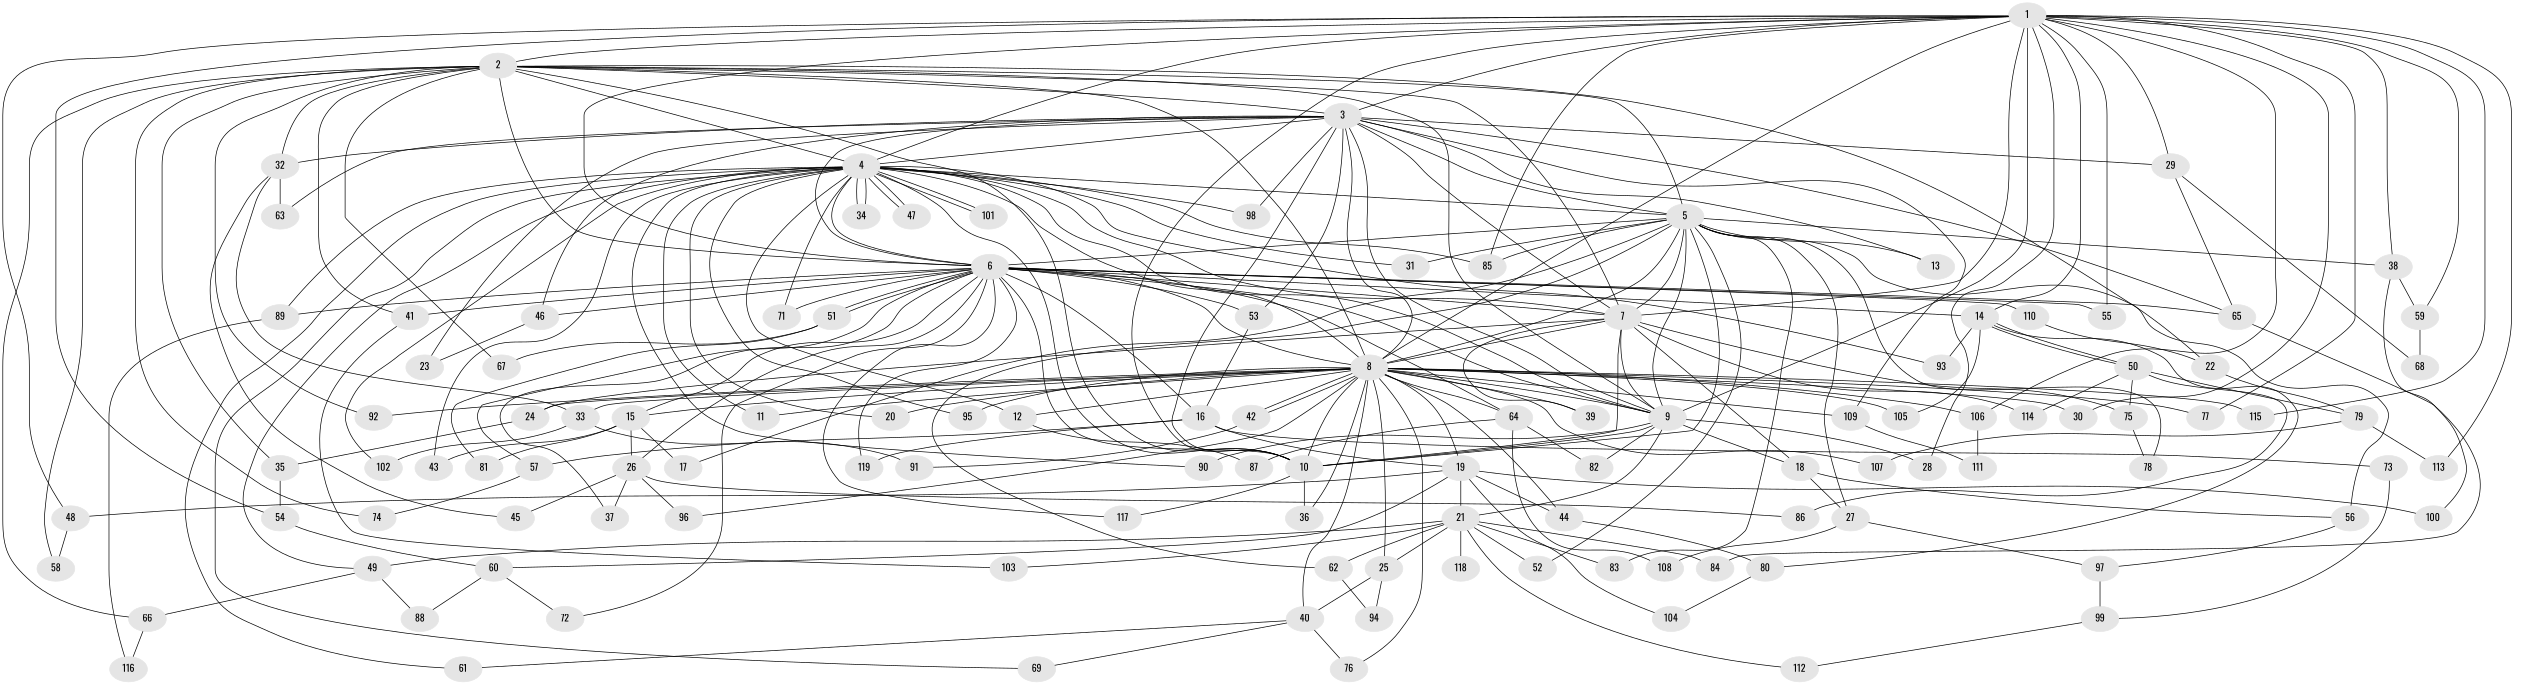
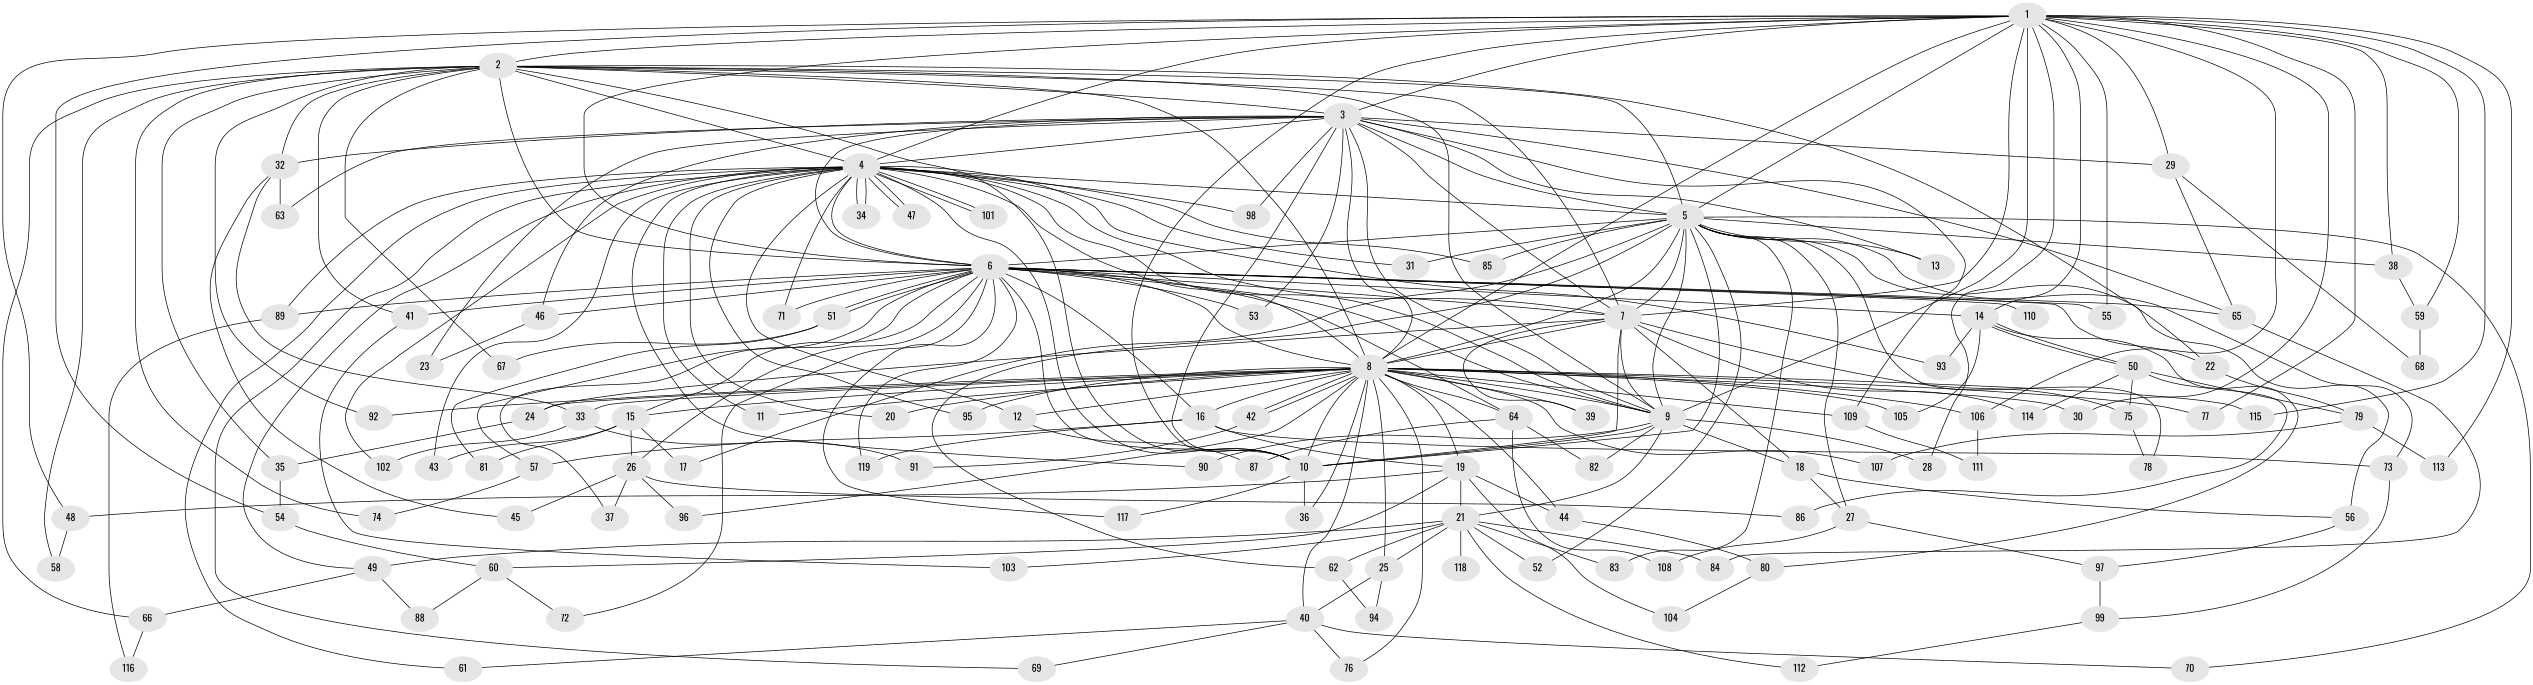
edge "1" -- "85": now "1" -- "5"
edge "5" -- "73": added
edge "110" -- "22": now "6" -- "22"
edge "53" -- "16": now "8" -- "16"
node "100": removed
node "70": added
